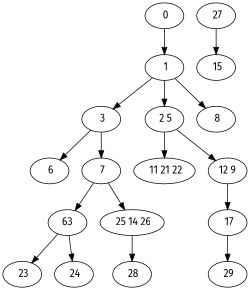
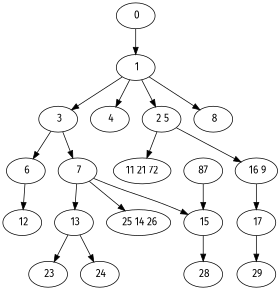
node "27": label "27" -> "87"
node "4": added
node "11 21 22": label "11 21 22" -> "11 21 72"
node "12 9": label "12 9" -> "16 9"
edge "7" -> "15": added
node "12": added
node "63": label "63" -> "13"
edge "25 14 26" -> "28": now "15" -> "28"
